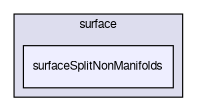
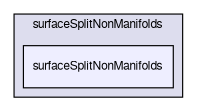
cluster "surface": label "surface" -> "surfaceSplitNonManifolds"
